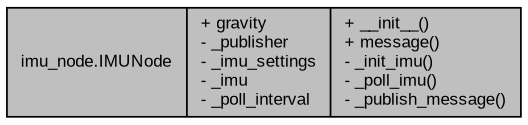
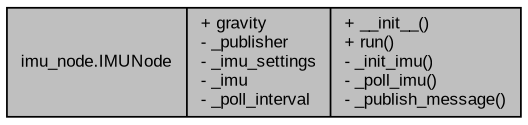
node "imu_node.IMUNode": text "+ message()" -> "+ run()"
